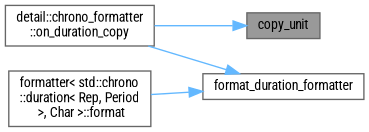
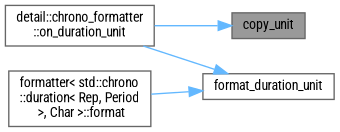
node "detail::chrono_formatter ::on_duration_copy": label "detail::chrono_formatter ::on_duration_copy" -> "detail::chrono_formatter ::on_duration_unit"
node "format_duration_formatter": label "format_duration_formatter" -> "format_duration_unit"
